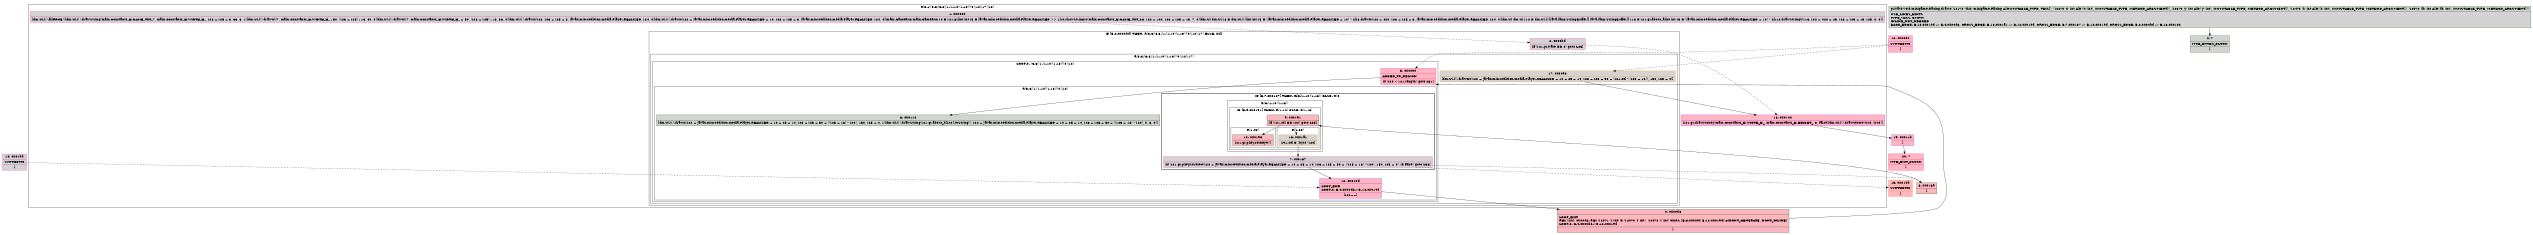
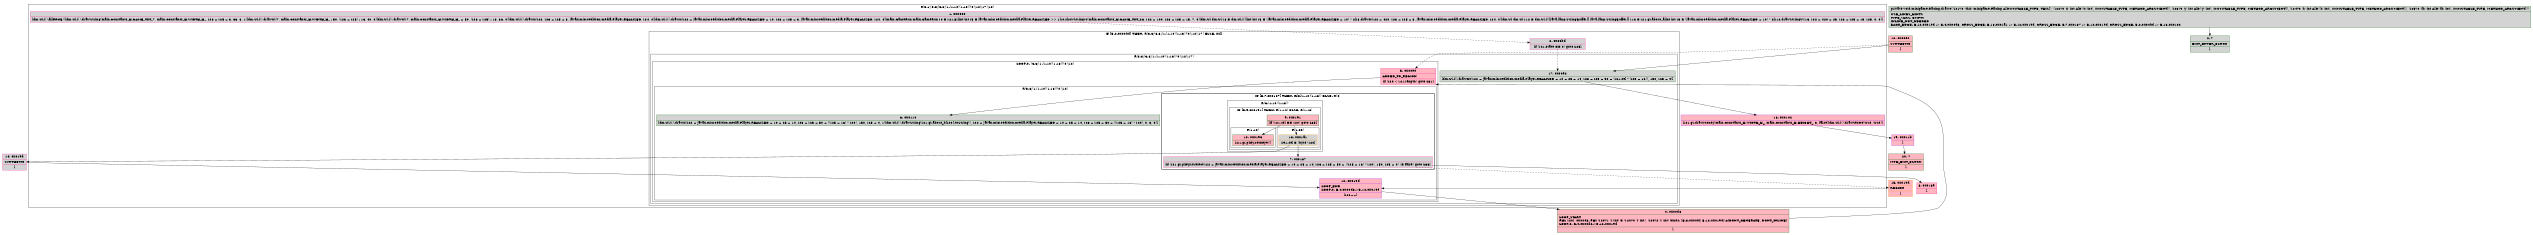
node "16: 0x00e2": color purple -> darkgreen
node "0: ?": text "MTH_ENTER_BLOCK" -> "EXIT_ENTER_BLOCK"
node "2: 0x00bd": text "lif (r21.private == 0) goto L25l" -> "lif (r21.state == 0) goto L25l"
edge "2: 0x00bd" -> "18: 0x0102": now "2: 0x00bd" -> "17: 0x00e2"
edge "16: 0x00e2" -> "17: 0x00e2": style dashed -> solid
node "17: 0x00e2": color darkorange -> darkgreen
cluster "R(1:40)": label "R(1:40)" -> "R(1:10)"
edge "8: 0x0189" -> "9: 0x0191": removed
edge "13: 0x01a1" -> "14: 0x019d": added
node "20: ?": color deeppink -> darkgreen
edge "7: 0x0187" -> "8: 0x0189": style dashed -> solid
edge "7: 0x0187" -> "12: 0x019d": now "15: 0x019d" -> "12: 0x019d"
edge "14: 0x019d" -> "12: 0x019d": style dashed -> solid
node "15: 0x019d": text "SYNTHETIC" -> "REGION"
node "8: 0x0189": color darkgreen -> deeppink
node "4: 0x00d8": text "LOOP_EXIT" -> "LOOP_START"
